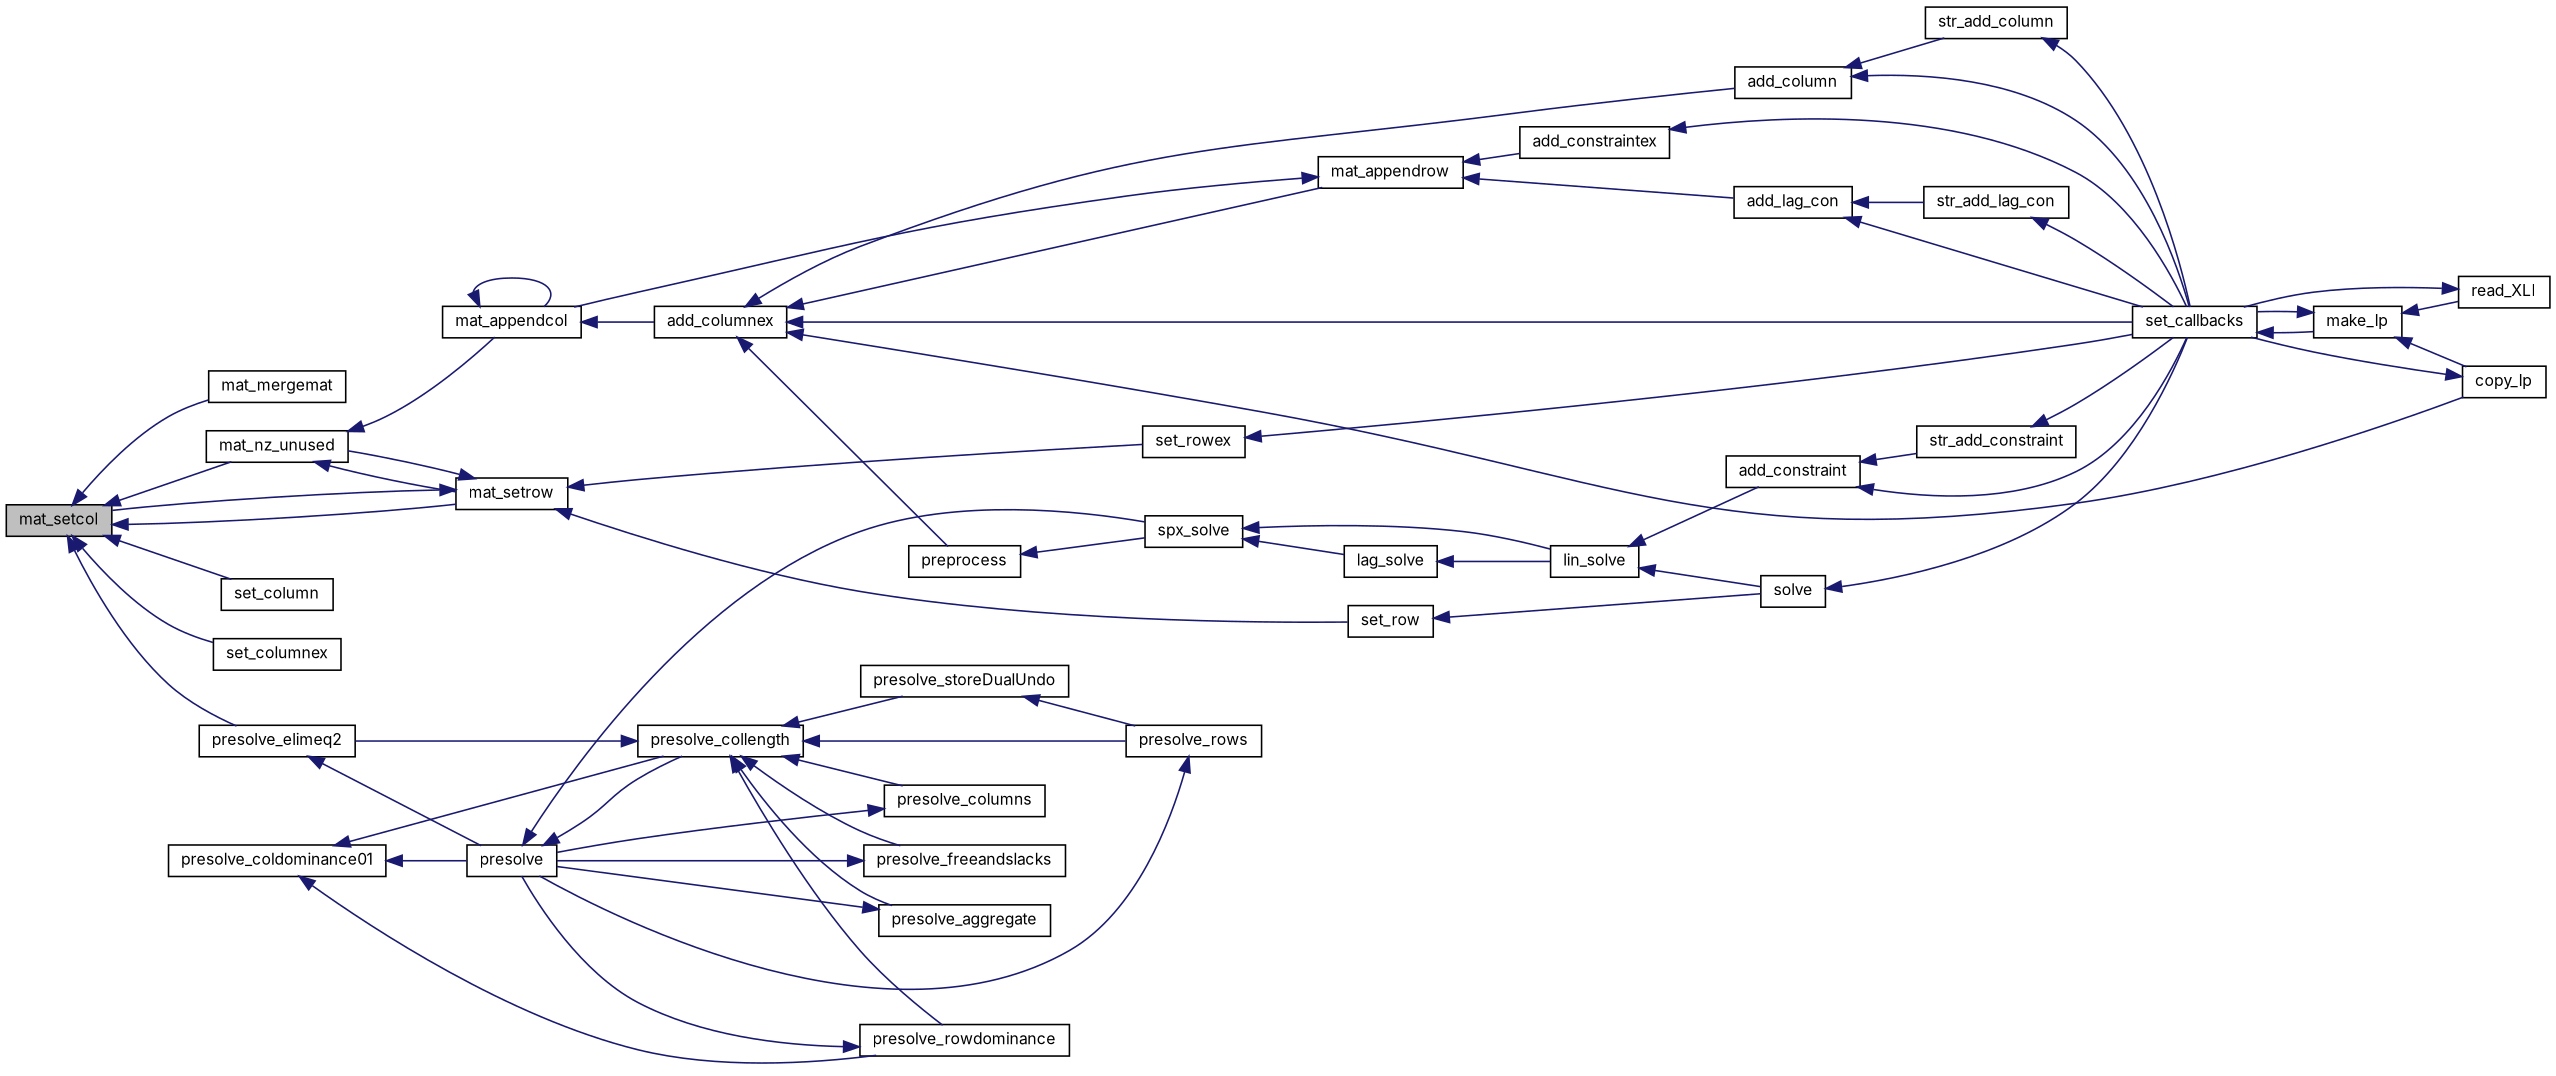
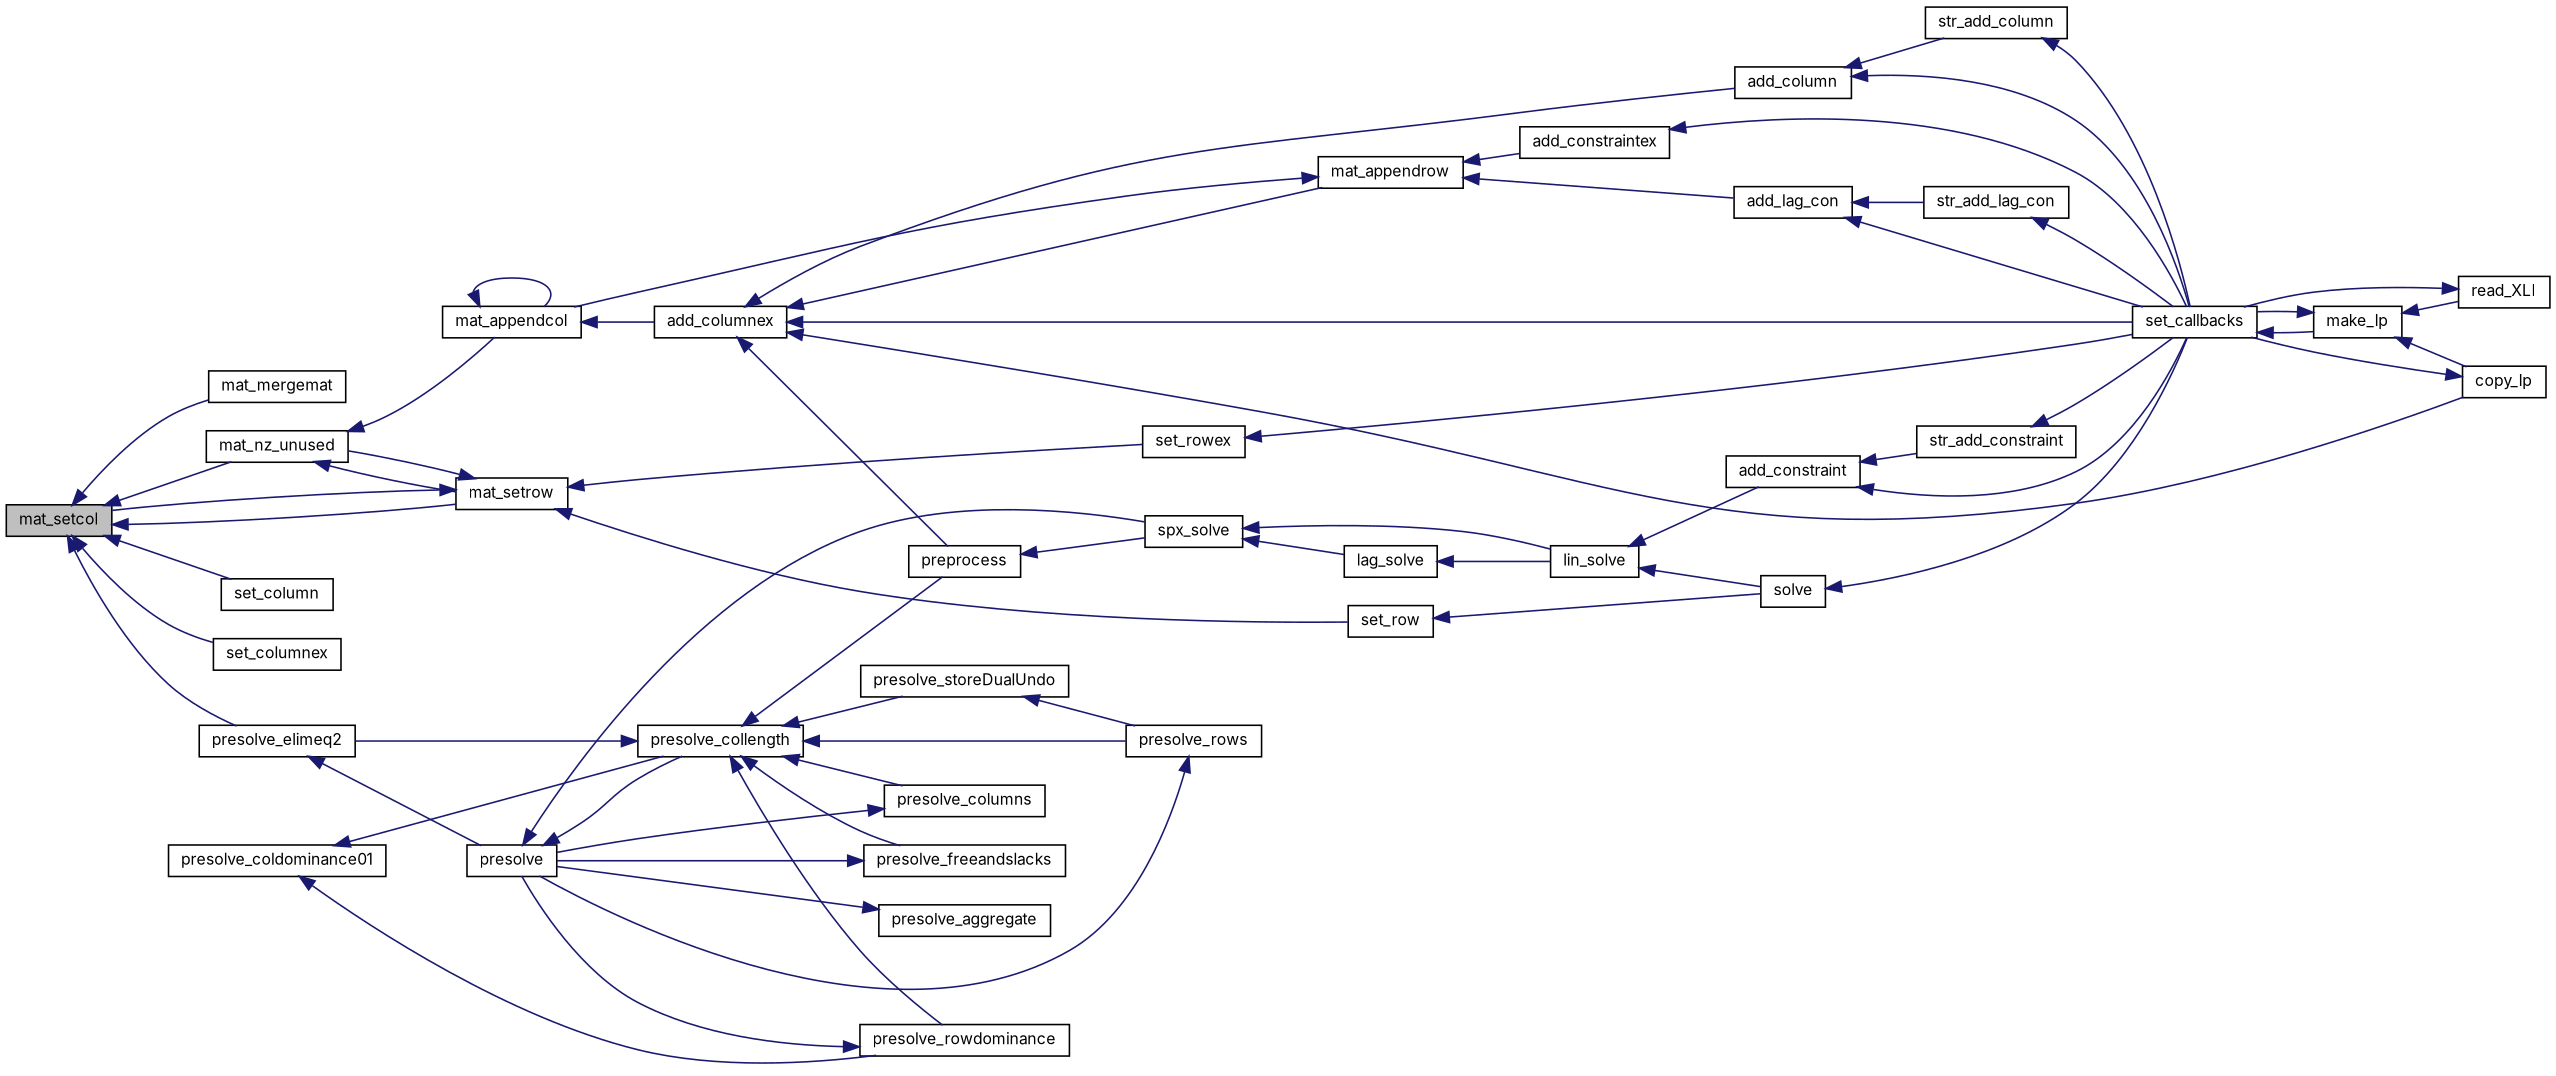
edge "presolve_aggregate" -> "presolve_collength": now "preprocess" -> "presolve_collength"
edge "presolve" -> "presolve_coldominance01": removed
